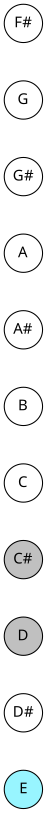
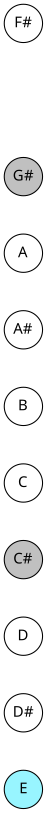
node "G": removed
node "G#": fillcolor white -> gray
node "D": fillcolor gray -> white
